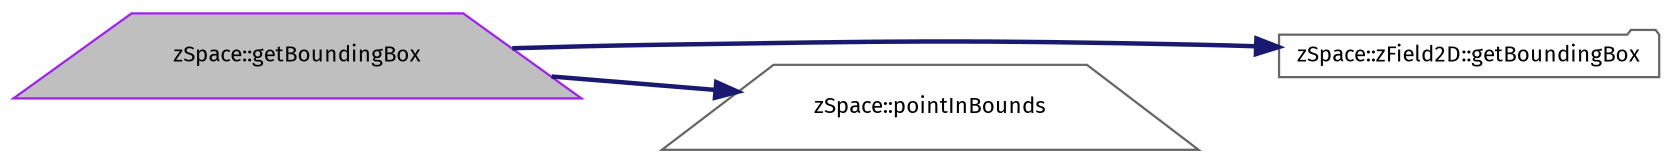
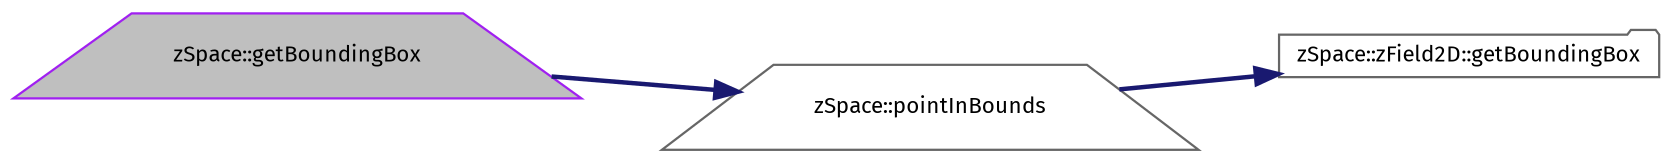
edge "zSpace::getBoundingBox" -> "zSpace::zField2D::getBoundingBox": now "zSpace::pointInBounds" -> "zSpace::zField2D::getBoundingBox"
